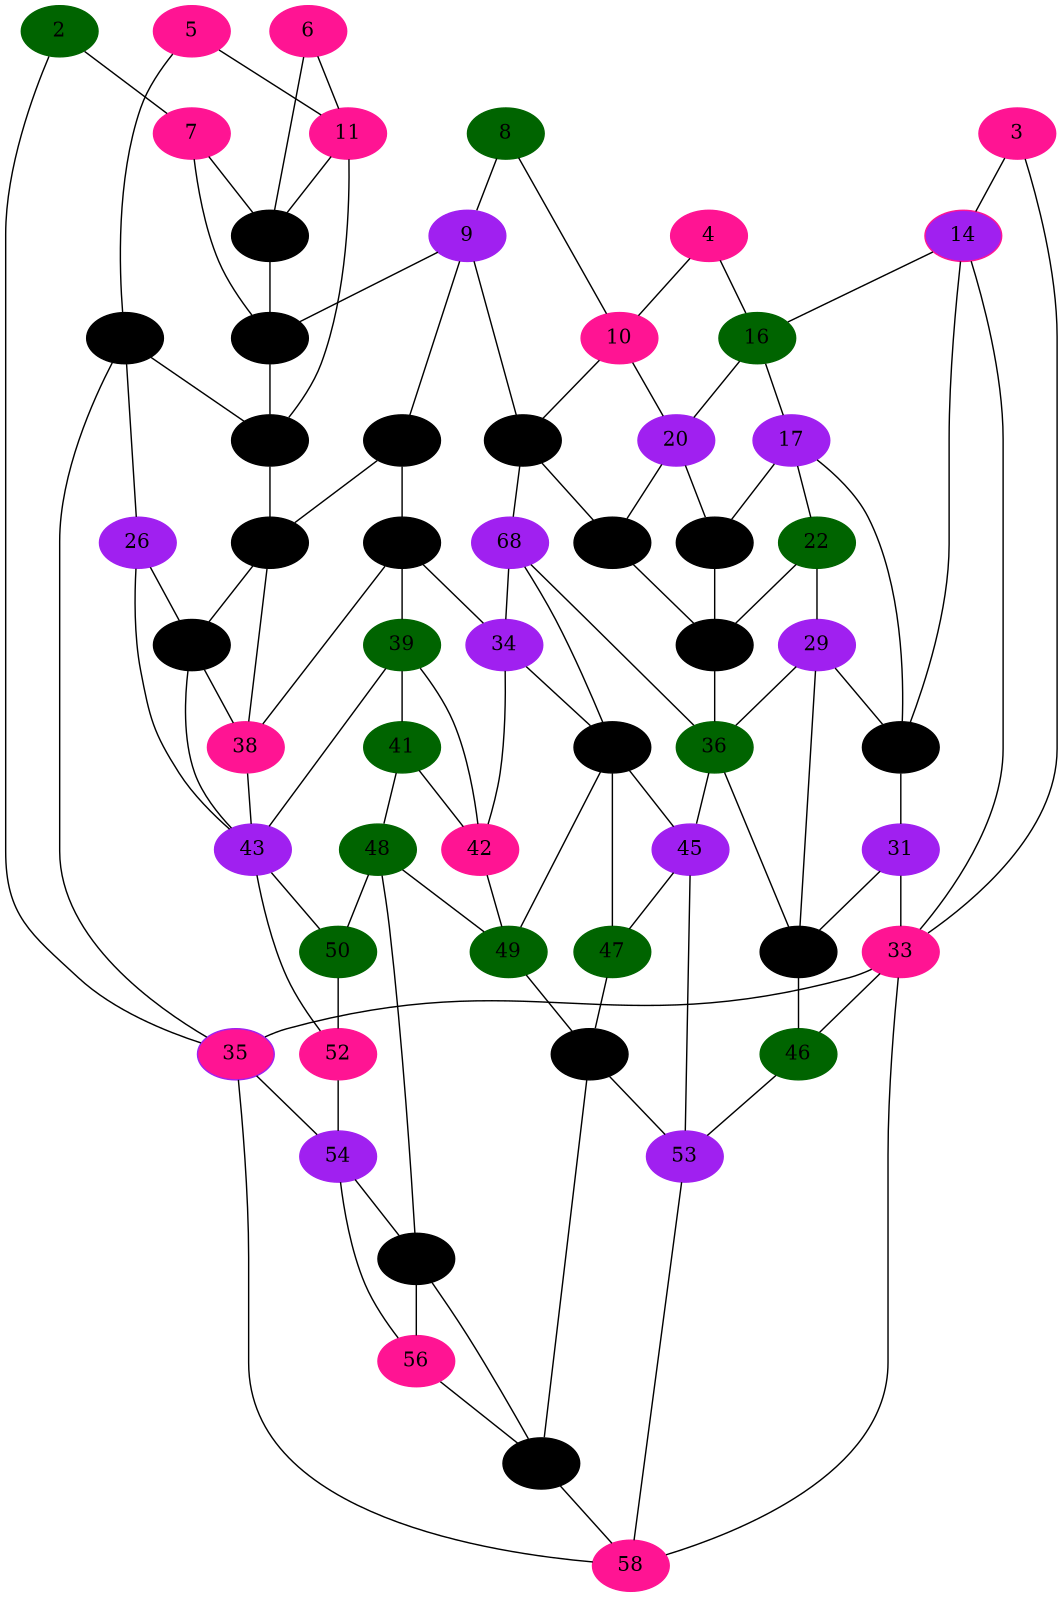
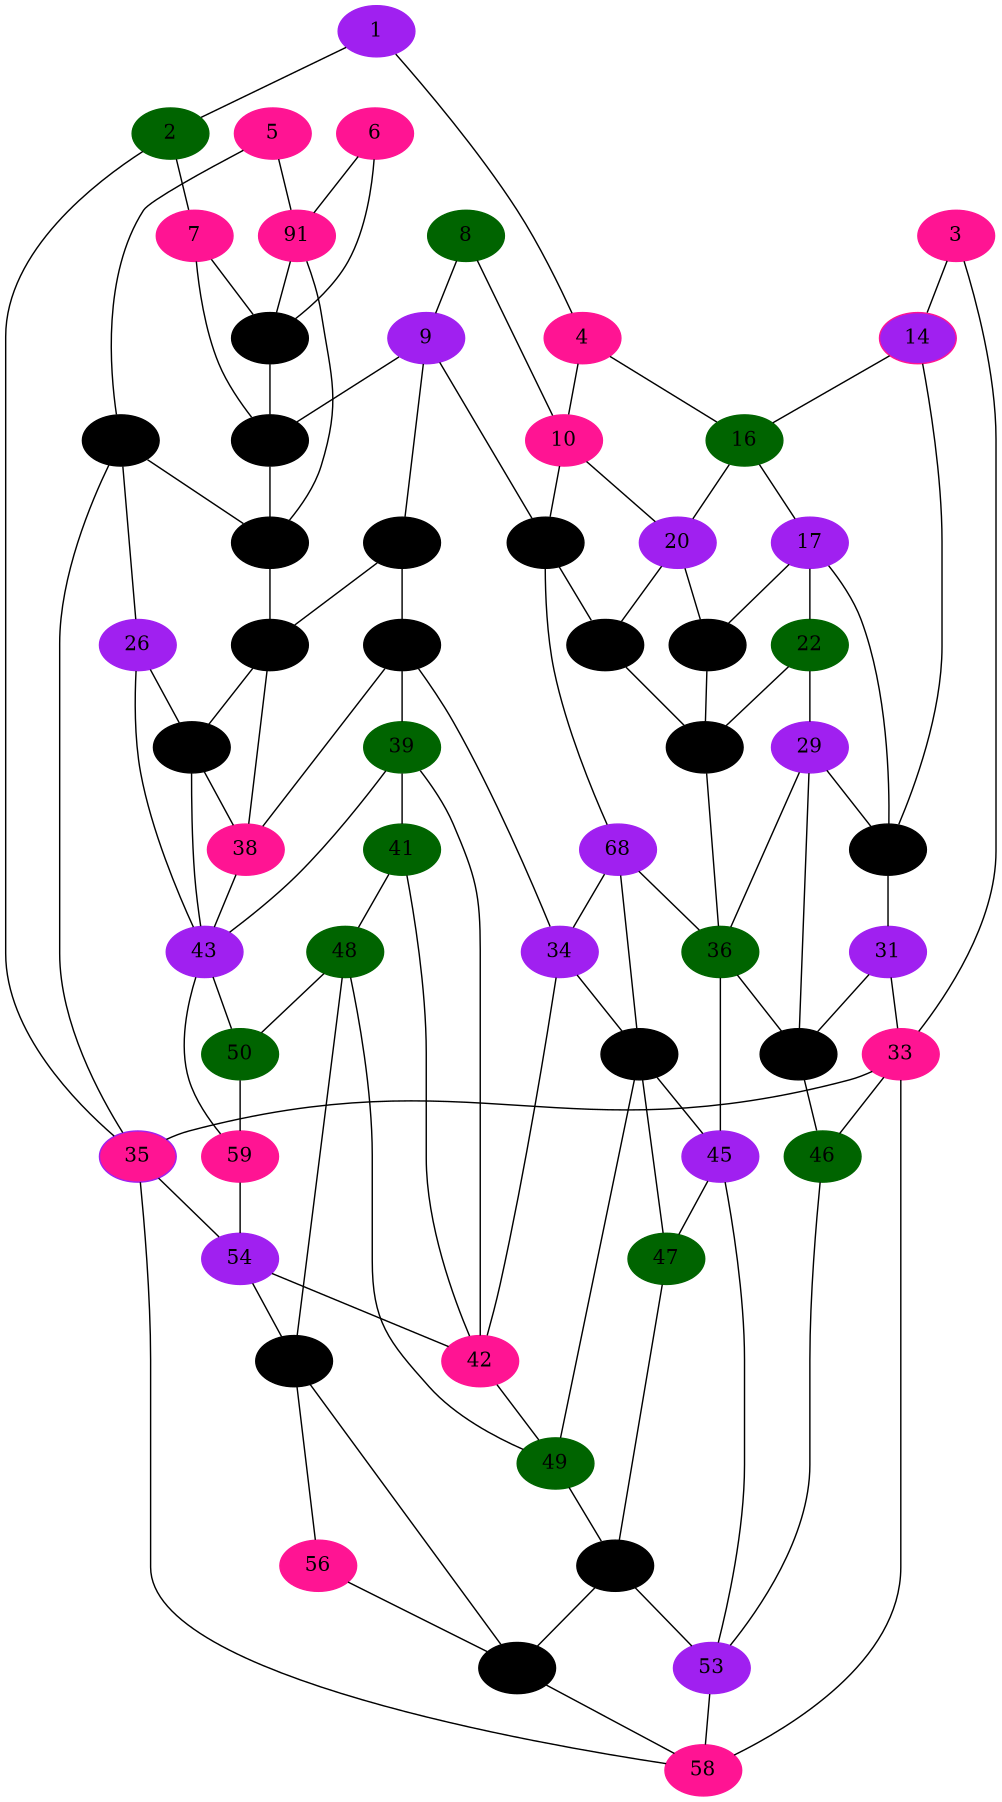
node "1": added
node "11": label "11" -> "91"
edge "14" -- "33": removed
node "52": label "52" -> "59"
edge "54" -- "56": now "54" -- "42"
